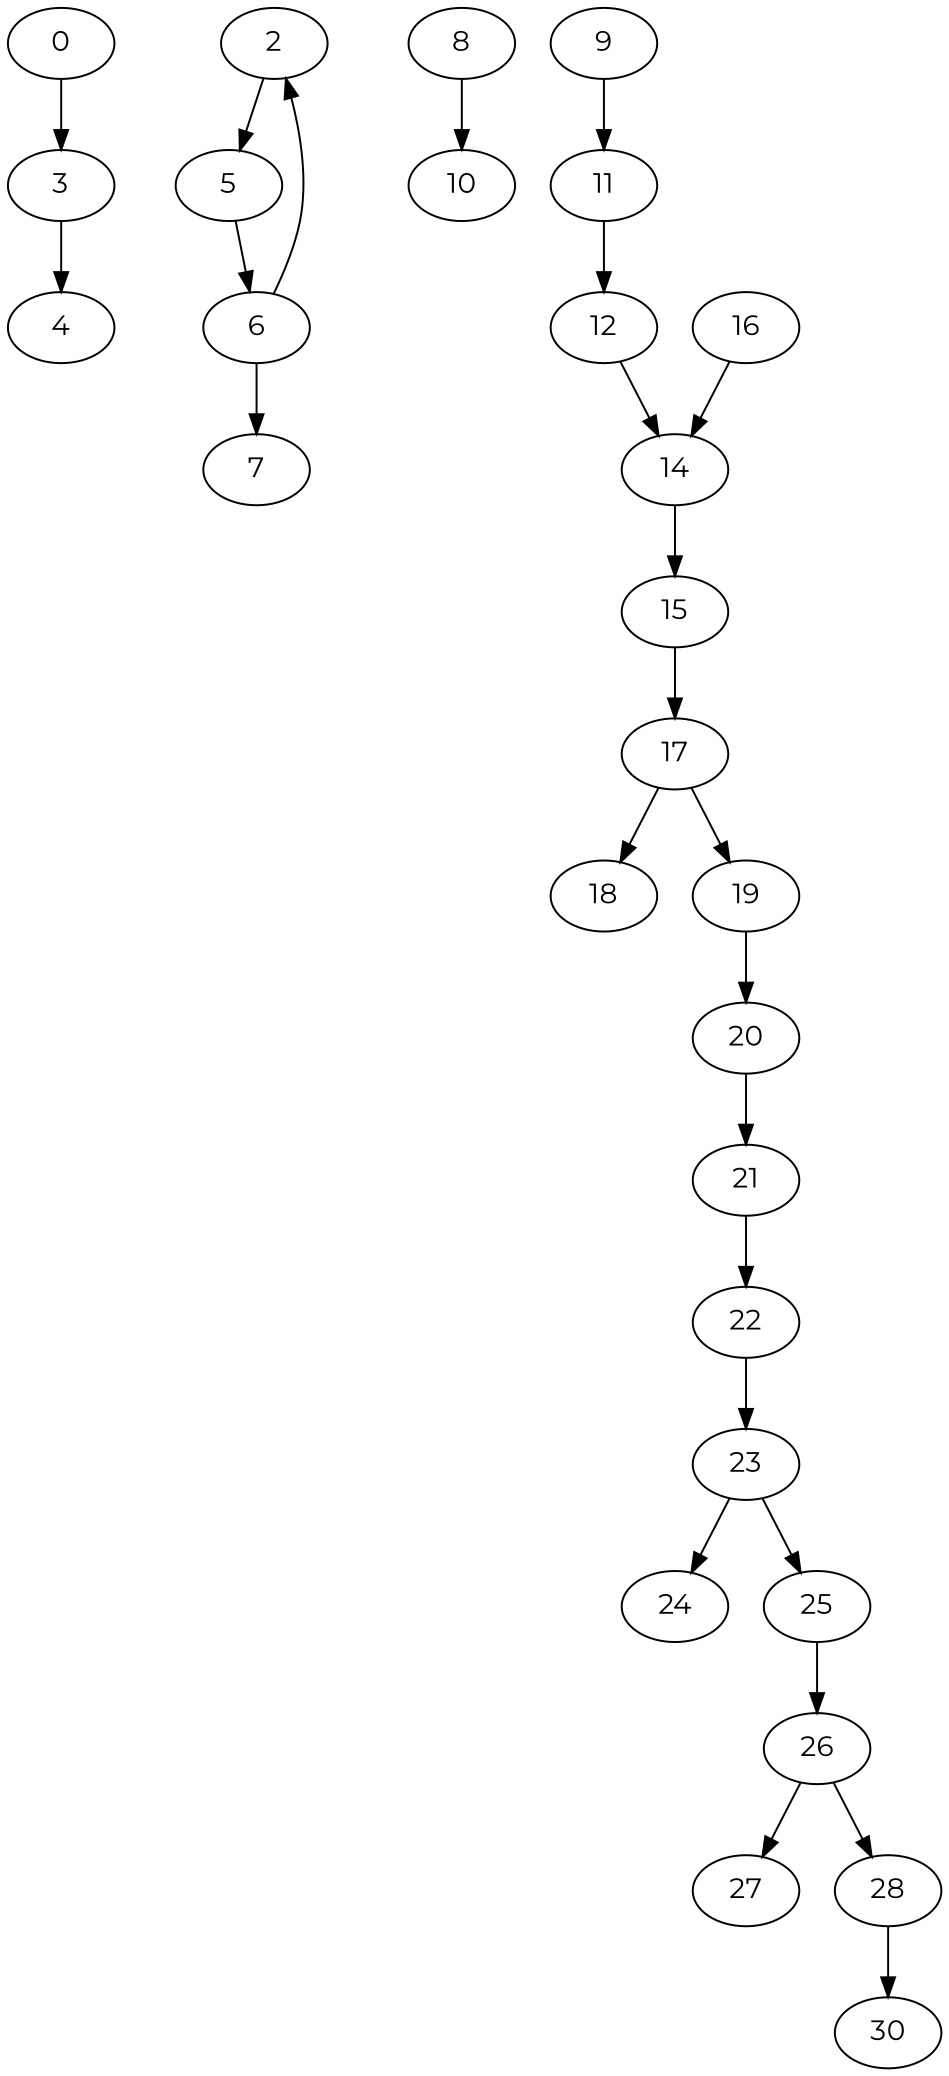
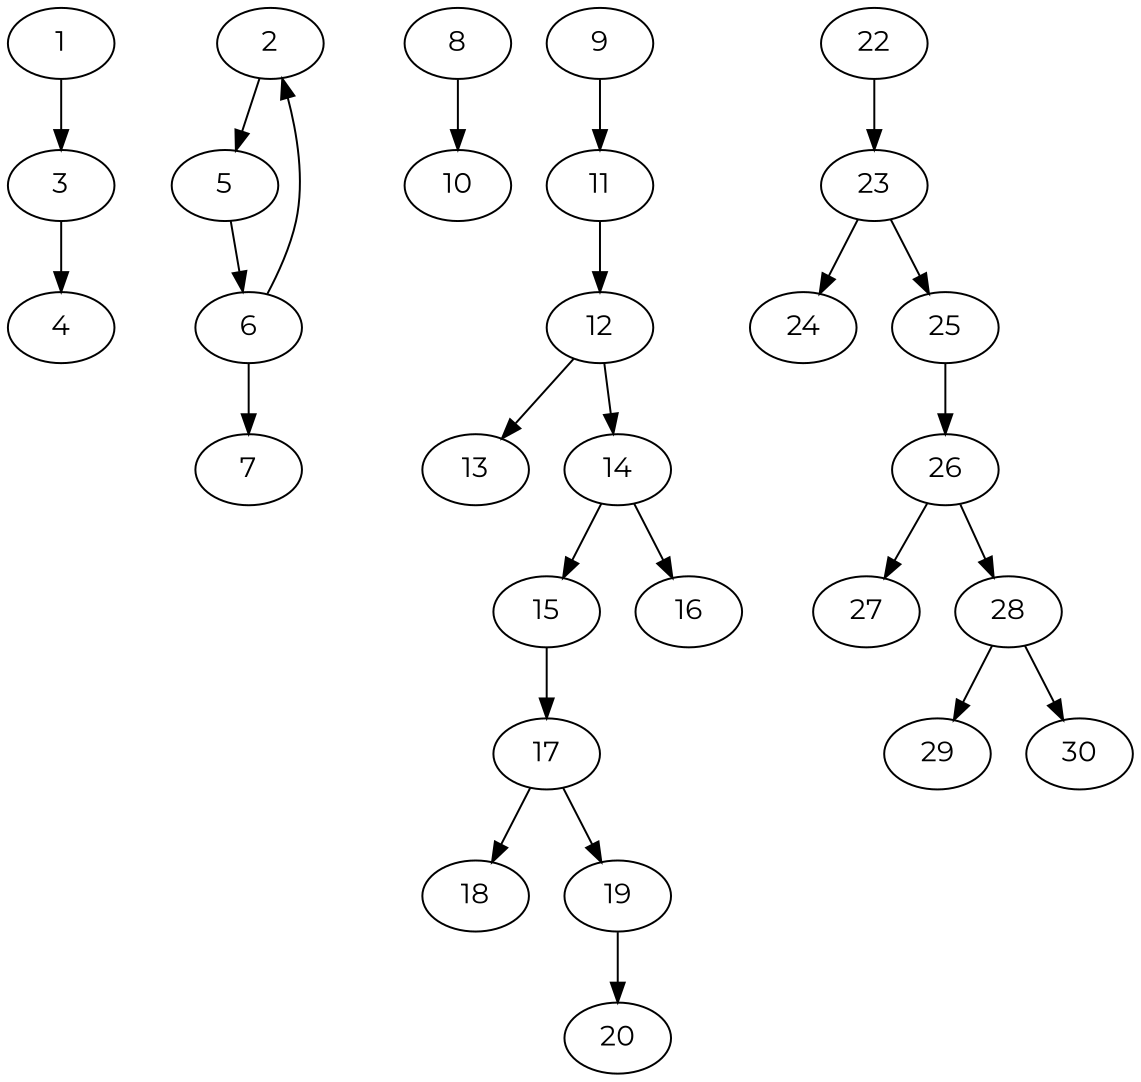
node "0": label "0" -> "1"
edge "16" -> "14": reversed
node "13": added
node "29": added
node "21": removed
